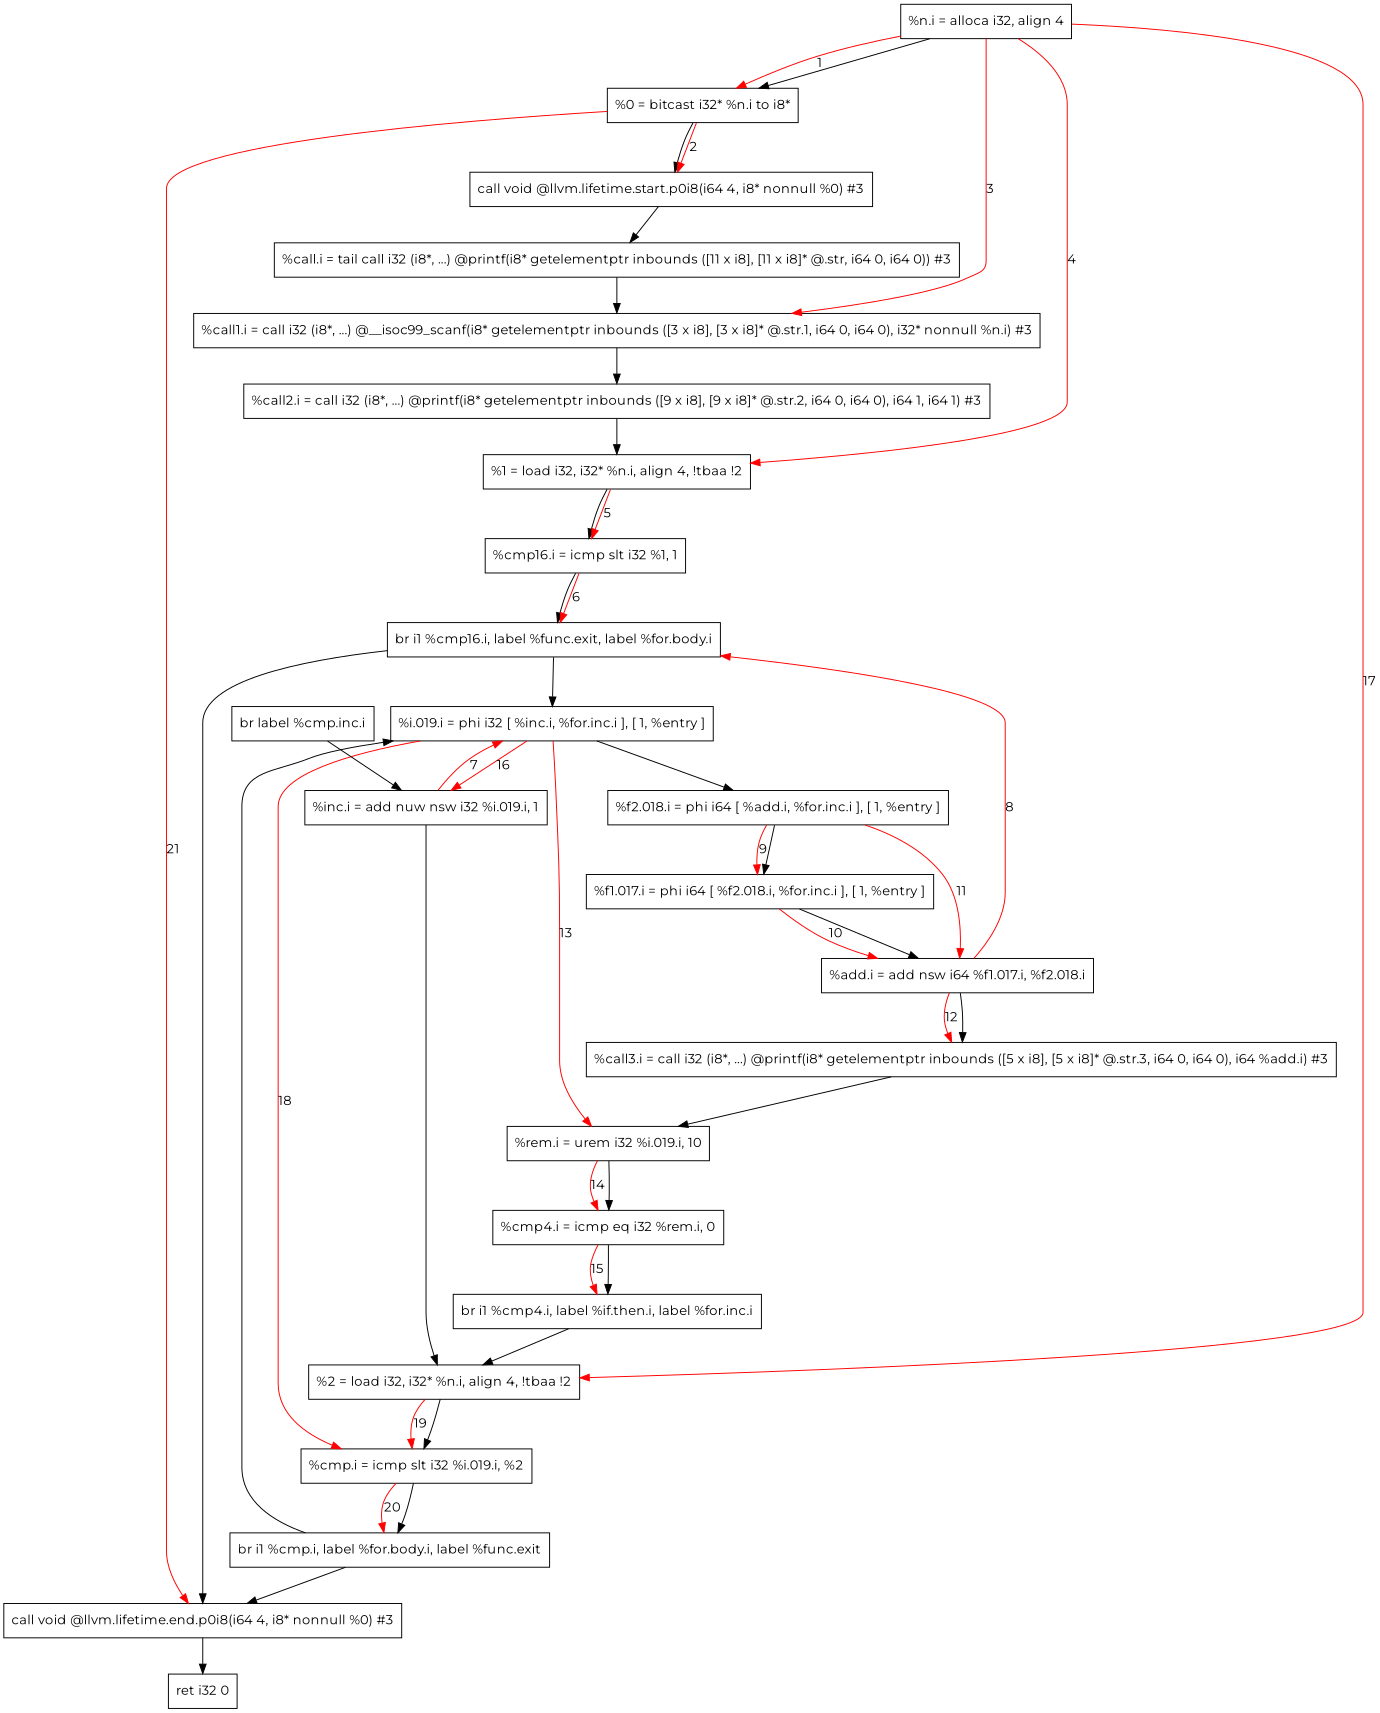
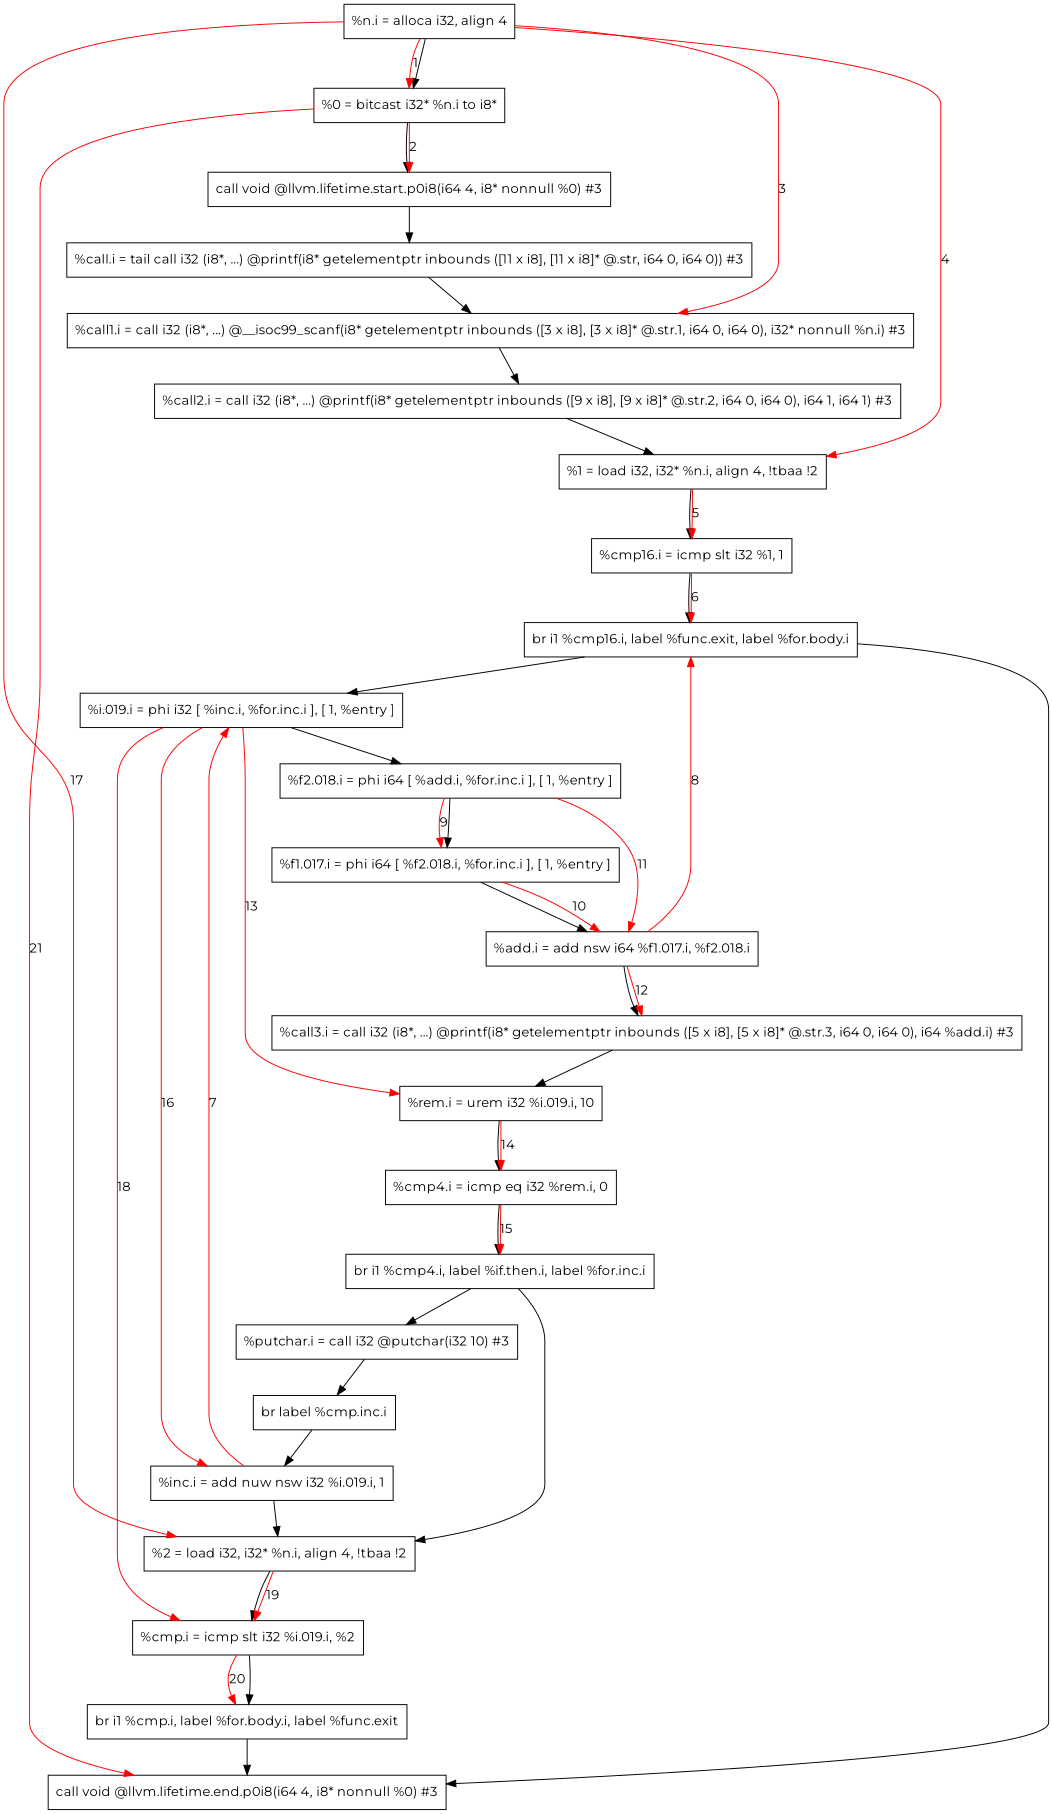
edge "br i1 %cmp.i, label %for.body.i, label %func.exit" -> "%i.019.i = phi i32 [ %inc.i, %for.inc.i ], [ 1, %entry ]": removed
node "%putchar.i = call i32 @putchar(i32 10) #3": added
node "ret i32 0": removed
